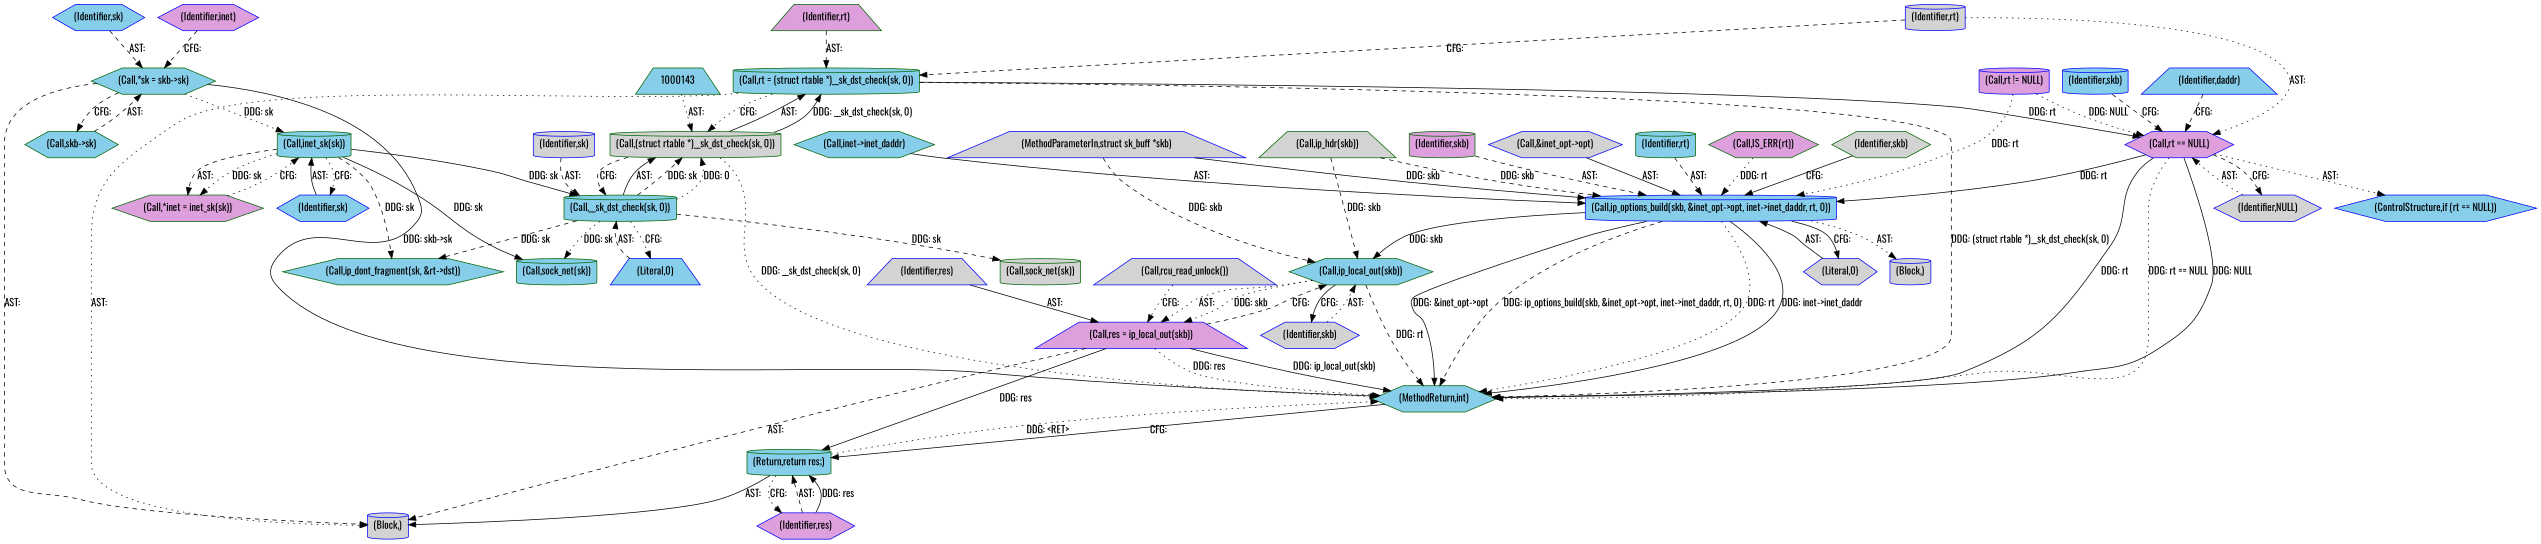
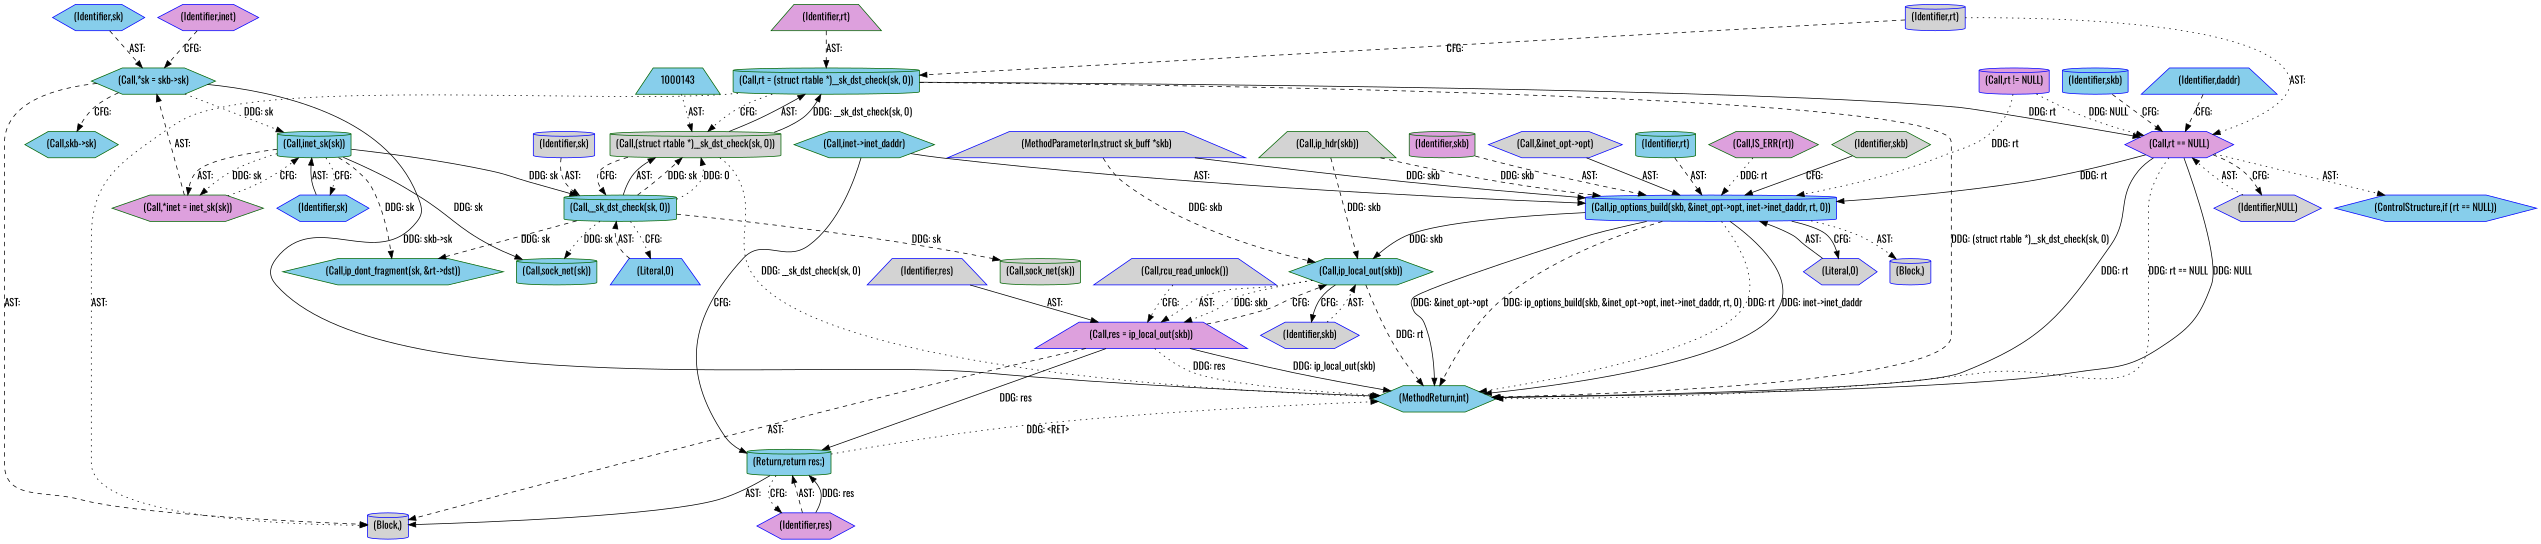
edge "(Call,skb->sk)" -> "(Call,*sk = skb->sk)": now "(Call,*inet = inet_sk(sk))" -> "(Call,*sk = skb->sk)"
edge "(MethodReturn,int)" -> "(Return,return res;)": now "(Call,inet->inet_daddr)" -> "(Return,return res;)"
